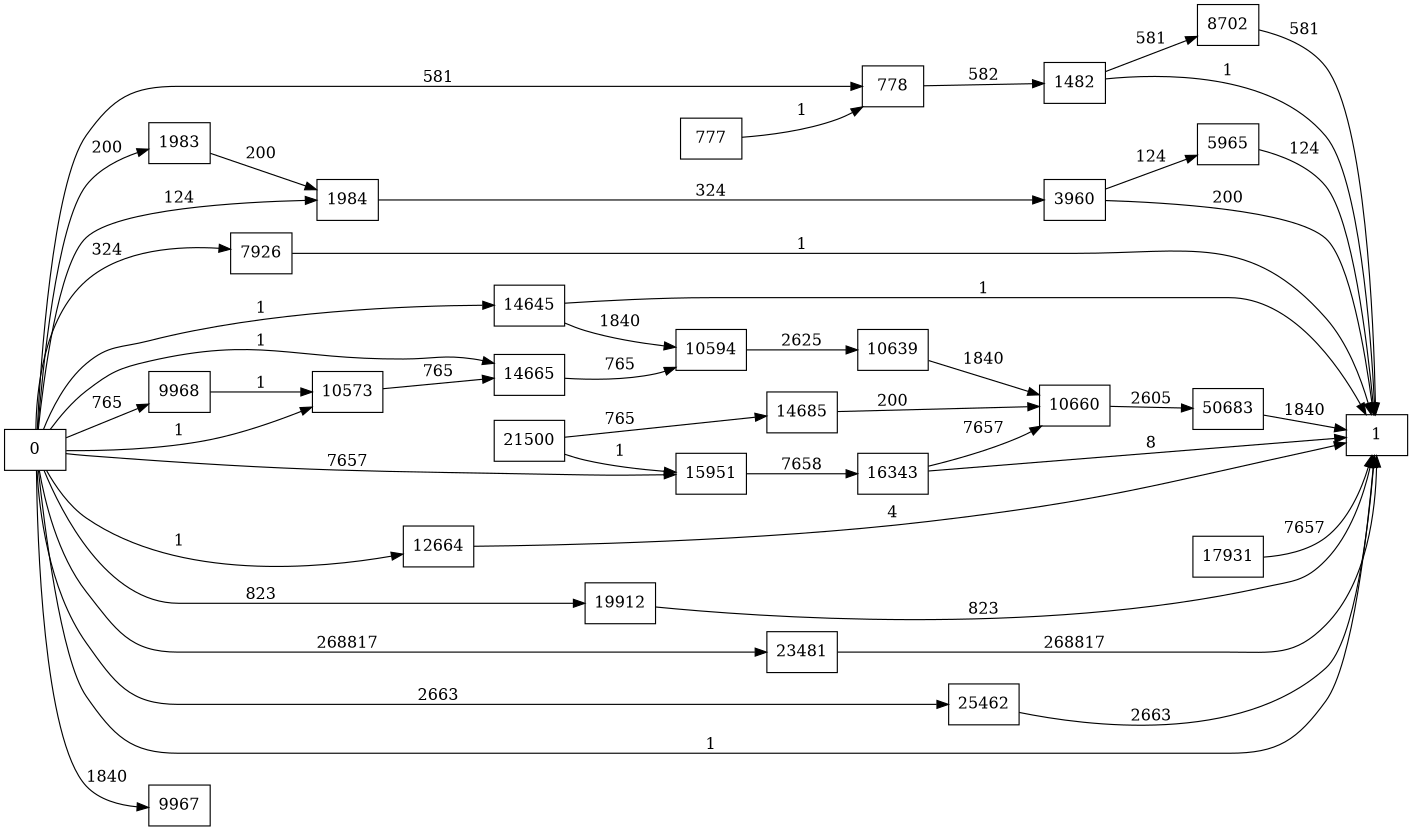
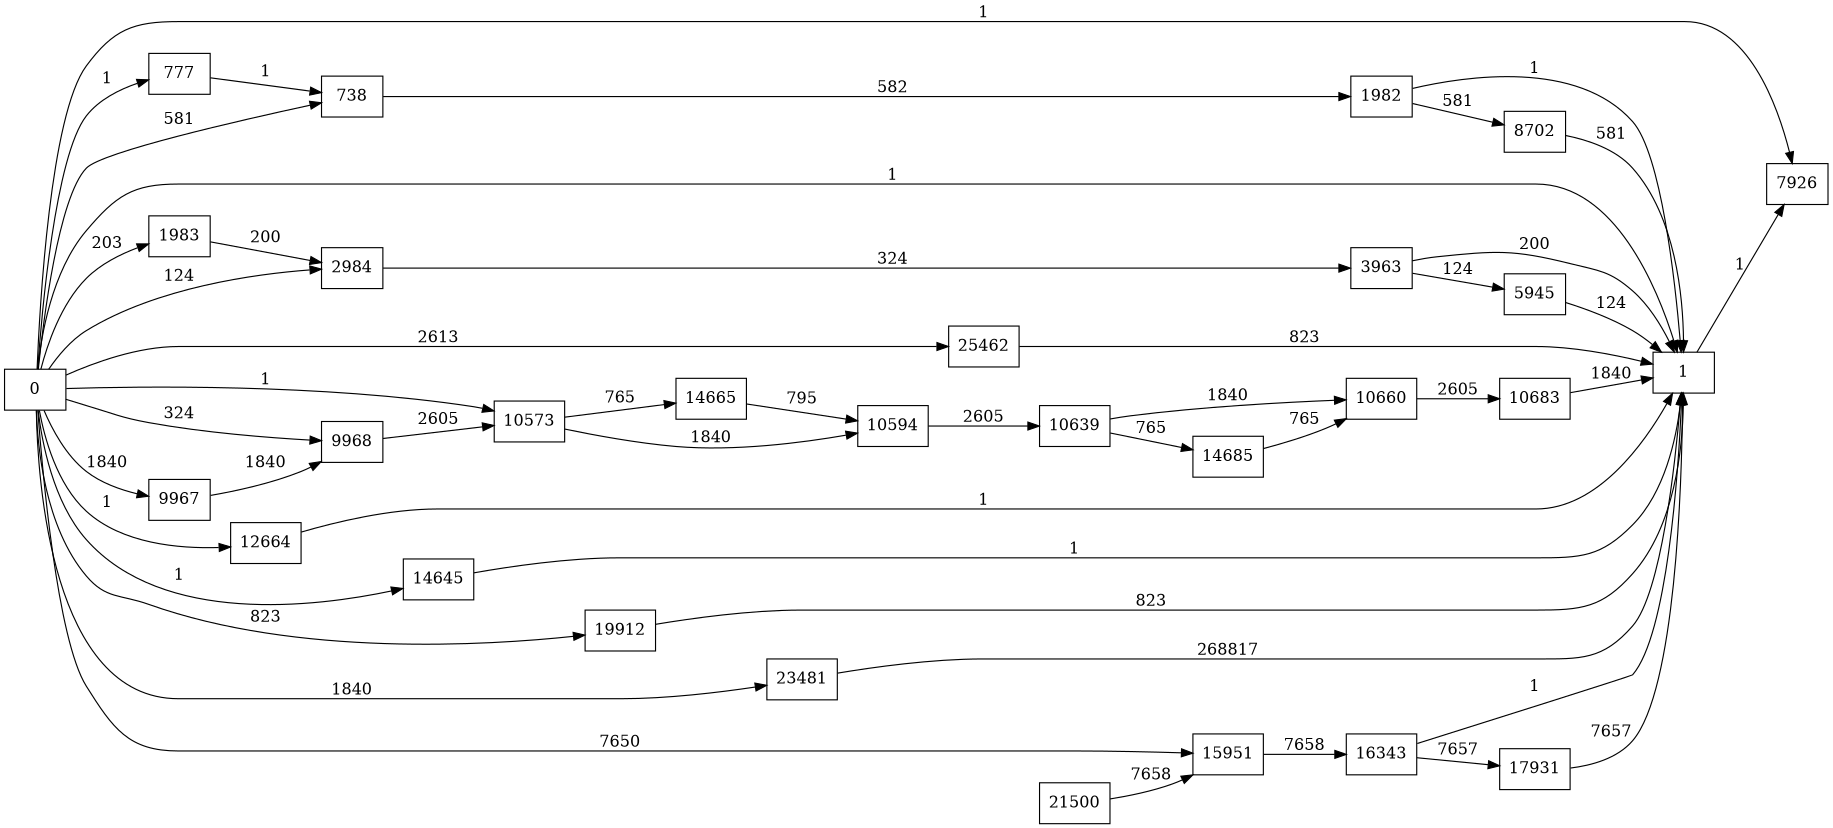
node "1482": label "1482" -> "1982"
node "778": label "778" -> "738"
node "5965": label "5965" -> "5945"
edge "0" -> "1983": label "200" -> "203"
node "1984": label "1984" -> "2984"
node "3960": label "3960" -> "3963"
edge "0" -> "7926": label "324" -> "1"
edge "7926" -> "1": reversed
edge "14645" -> "10594": now "10573" -> "10594"
edge "10594" -> "10639": label "2625" -> "2605"
edge "0" -> "14665": now "0" -> "777"
edge "14665" -> "10594": label "765" -> "795"
edge "9968" -> "10573": label "1" -> "2605"
edge "14685" -> "10660": label "200" -> "765"
edge "0" -> "9968": label "765" -> "324"
node "50683": label "50683" -> "10683"
edge "21500" -> "14685": now "10639" -> "14685"
edge "16343" -> "1": label "8" -> "1"
edge "21500" -> "15951": label "1" -> "7658"
edge "16343" -> "10660": now "16343" -> "17931"
edge "0" -> "15951": label "7657" -> "7650"
edge "9967" -> "9968": added, label "1840"
edge "12664" -> "1": label "4" -> "1"
edge "0" -> "23481": label "268817" -> "1840"
edge "0" -> "25462": label "2663" -> "2613"
edge "25462" -> "1": label "2663" -> "823"
